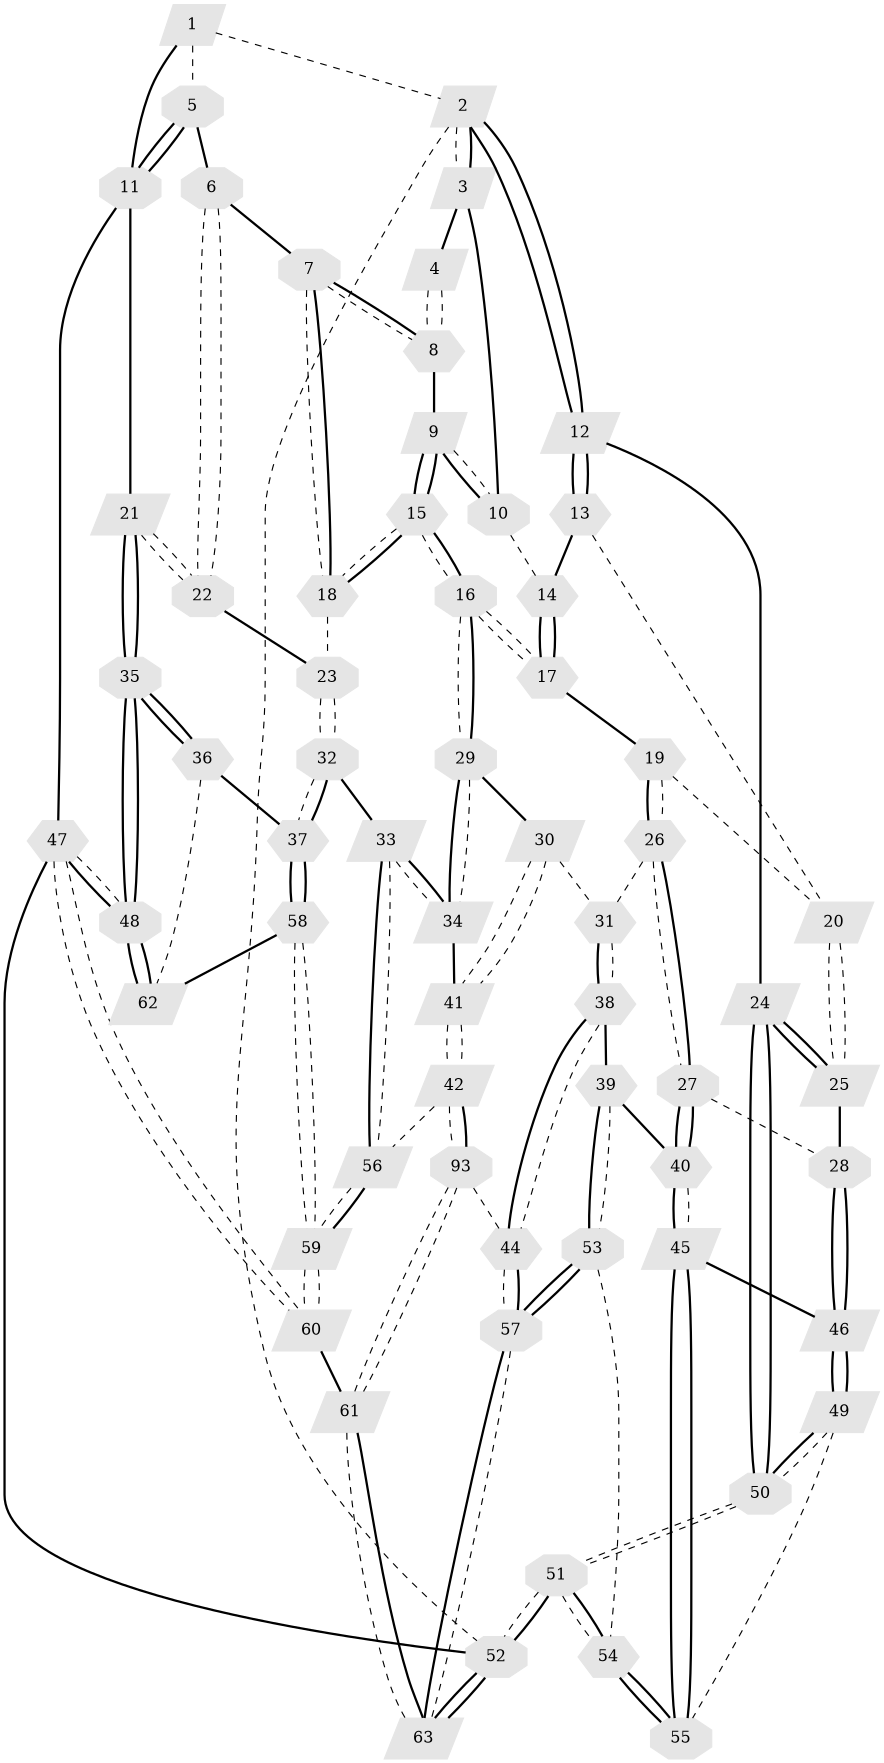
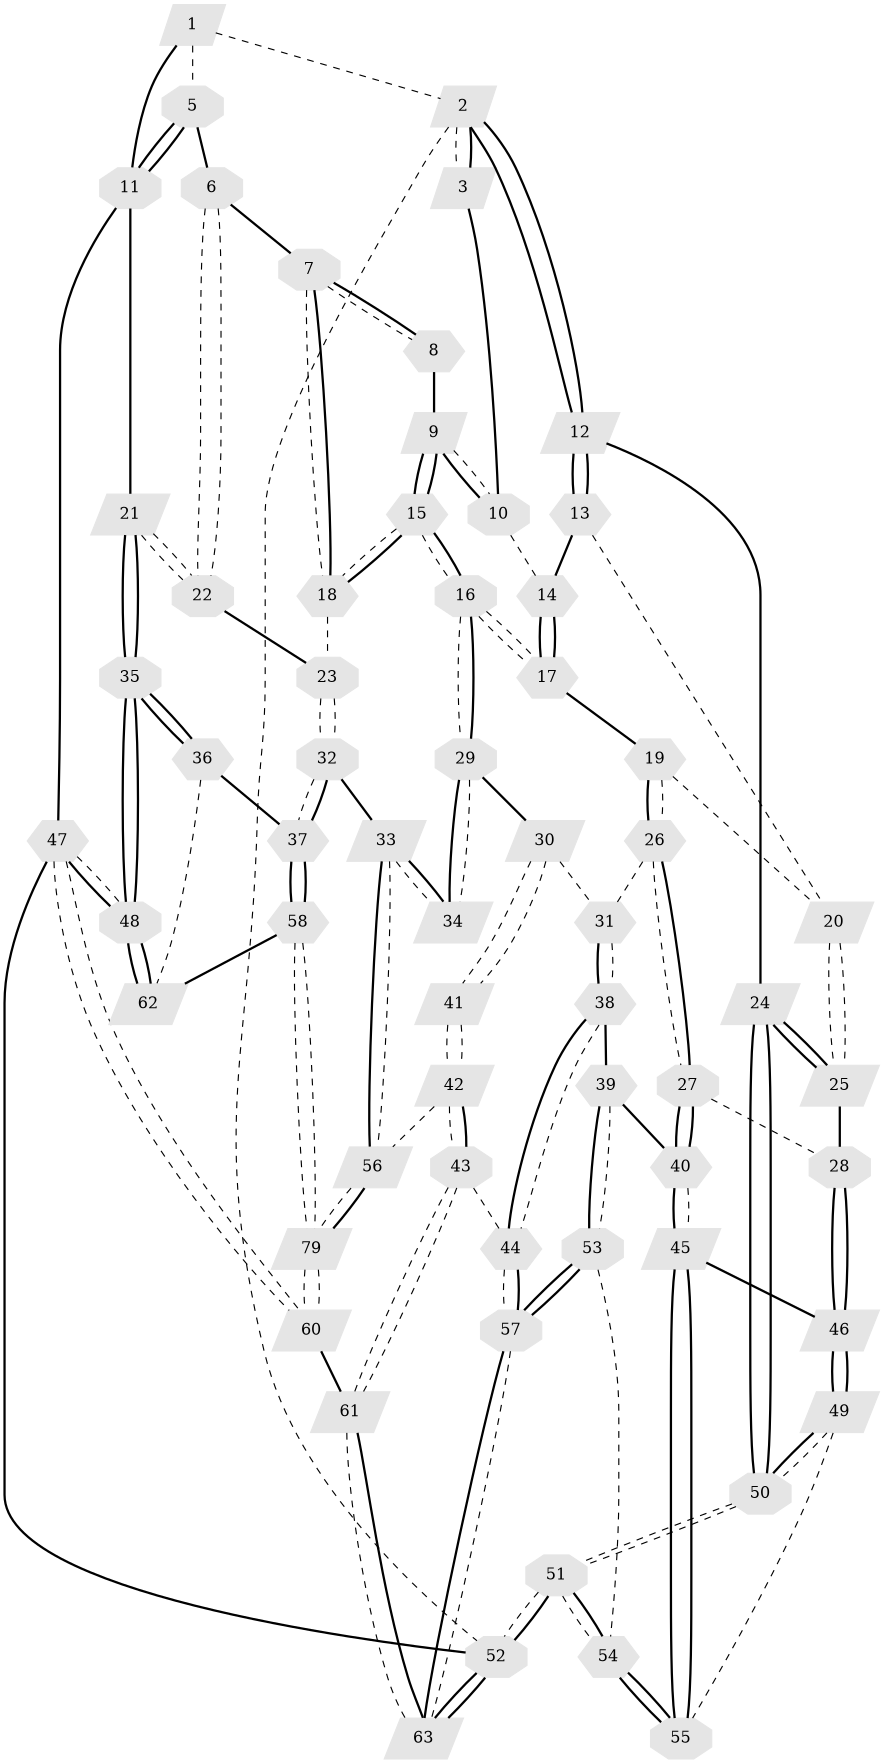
node "4": removed
edge "34" -- "41": removed
node "93": label "93" -> "43"
node "59": label "59" -> "79"
